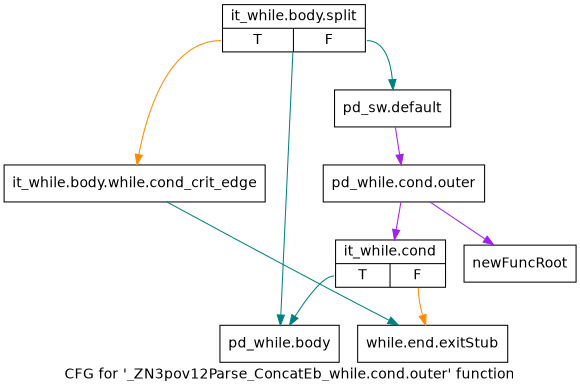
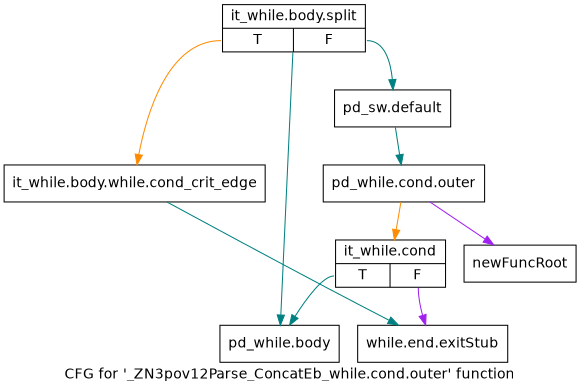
edge "pd_sw.default" -> "pd_while.cond.outer": color purple -> teal
edge "pd_while.cond.outer" -> "it_while.cond": color purple -> darkorange
edge "it_while.cond" -> "while.end.exitStub": color darkorange -> purple
